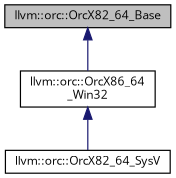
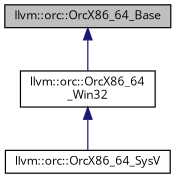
node "llvm::orc::OrcX82_64_Base": label "llvm::orc::OrcX82_64_Base" -> "llvm::orc::OrcX86_64_Base"
node "llvm::orc::OrcX82_64_SysV": label "llvm::orc::OrcX82_64_SysV" -> "llvm::orc::OrcX86_64_SysV"
